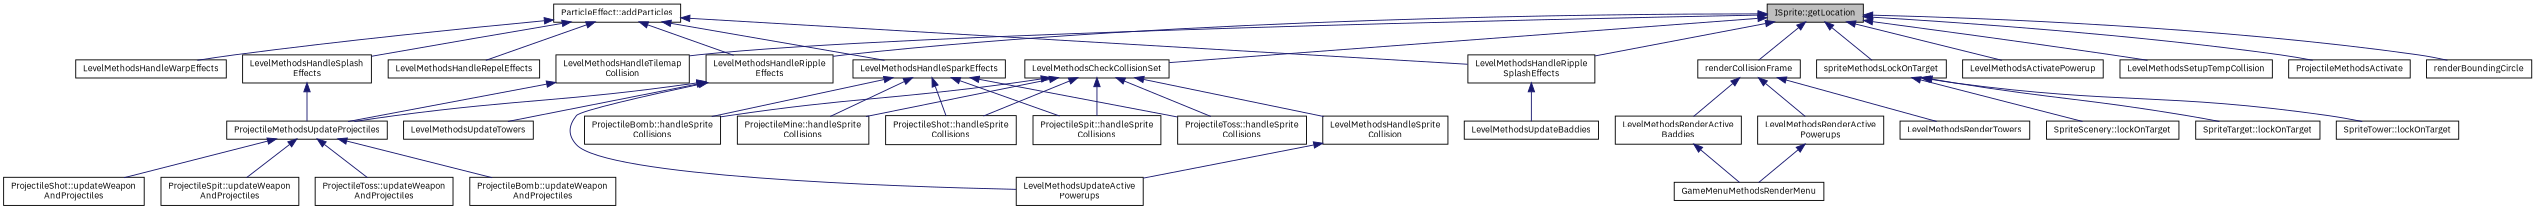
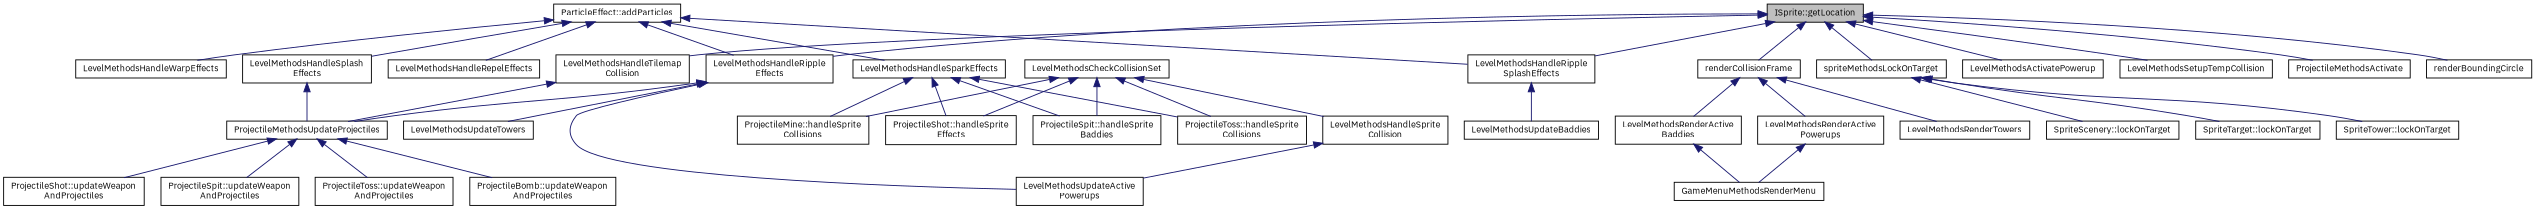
edge "LevelMethodsCheckCollisionSet" -> "ISprite::getLocation": removed
node "ProjectileBomb::handleSprite Collisions": removed
node "ProjectileShot::handleSprite Collisions": label "ProjectileShot::handleSprite Collisions" -> "ProjectileShot::handleSprite Effects"
node "ProjectileSpit::handleSprite Collisions": label "ProjectileSpit::handleSprite Collisions" -> "ProjectileSpit::handleSprite Baddies"
